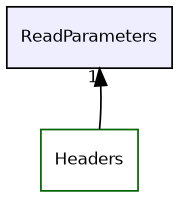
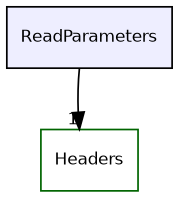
edge "Headers" -> "ReadParameters": reversed
